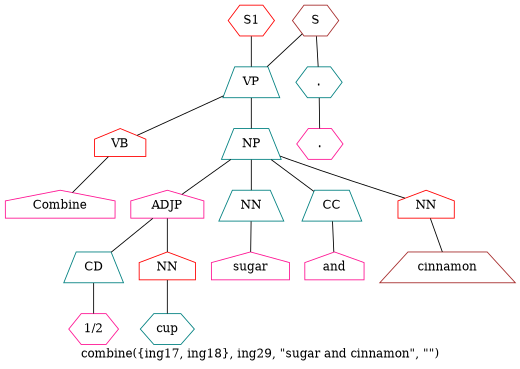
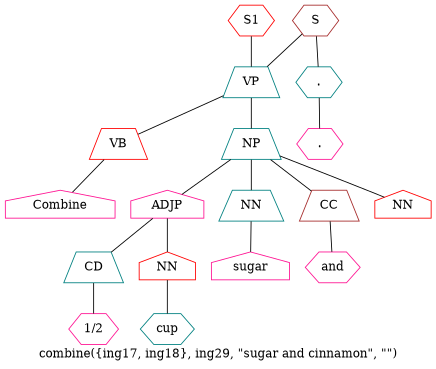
node "VB": shape house -> trapezium
node "CC": color teal -> brown
node "and": shape house -> hexagon
node "cinnamon": removed
